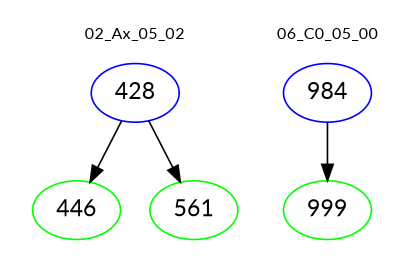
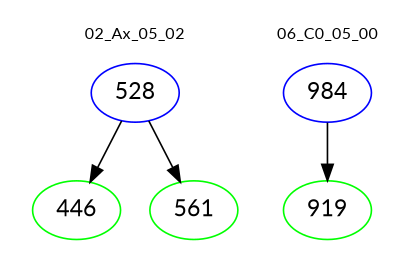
node "428": label "428" -> "528"
node "999": label "999" -> "919"
